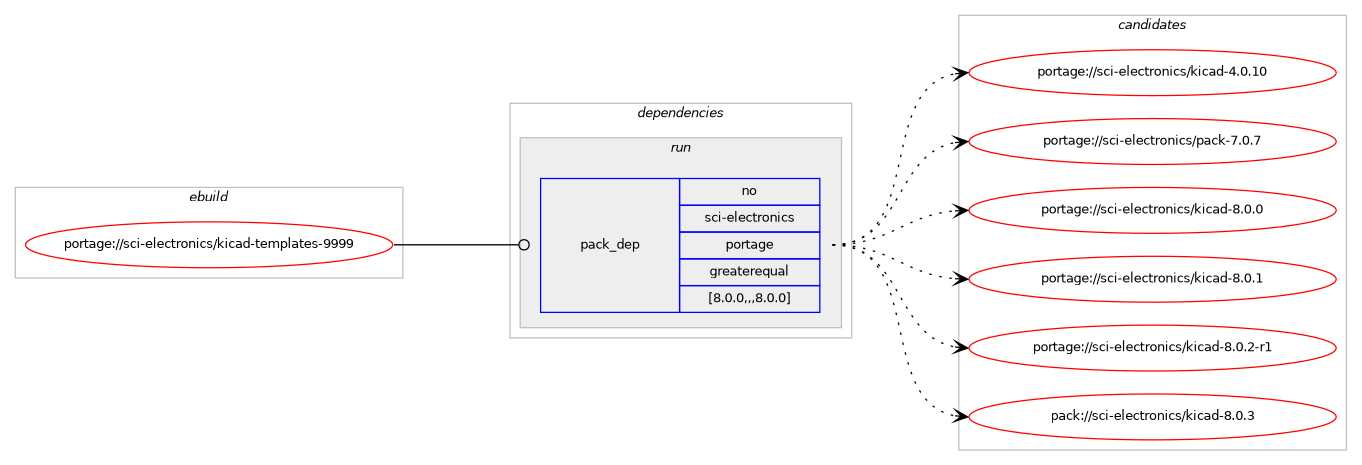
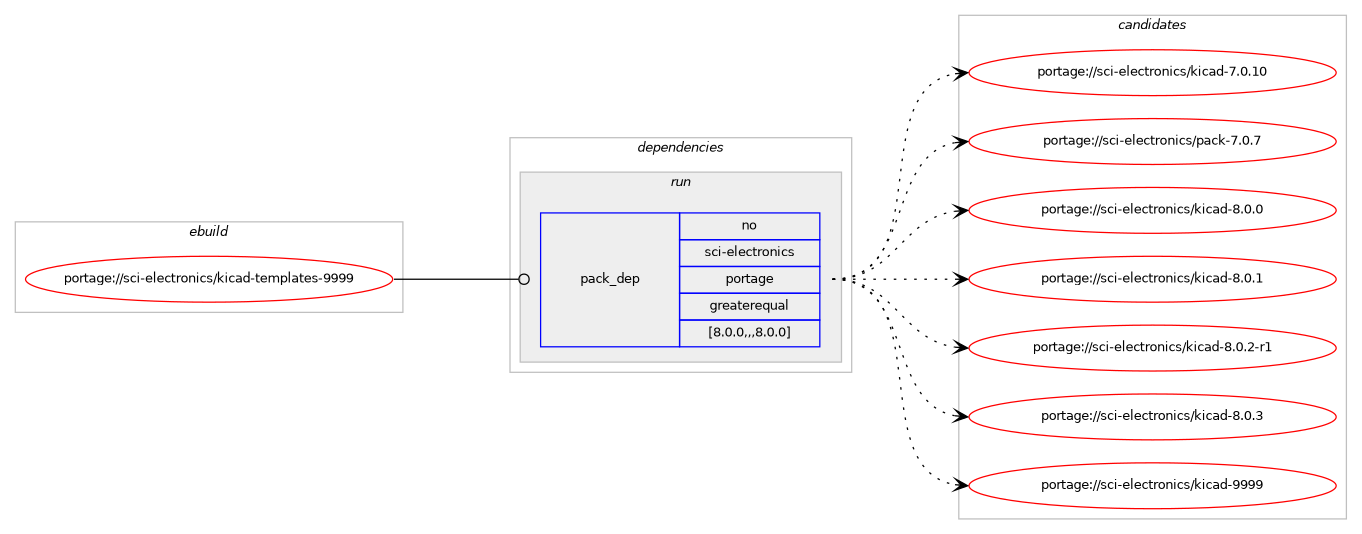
node "portage://sci-electronics/kicad-4.0.10": label "portage://sci-electronics/kicad-4.0.10" -> "portage://sci-electronics/kicad-7.0.10"
node "pack://sci-electronics/kicad-8.0.3": label "pack://sci-electronics/kicad-8.0.3" -> "portage://sci-electronics/kicad-8.0.3"
node "portage://sci-electronics/kicad-9999": added
